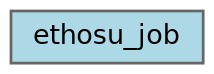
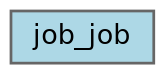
node "ethosu_job": label "ethosu_job" -> "job_job"
